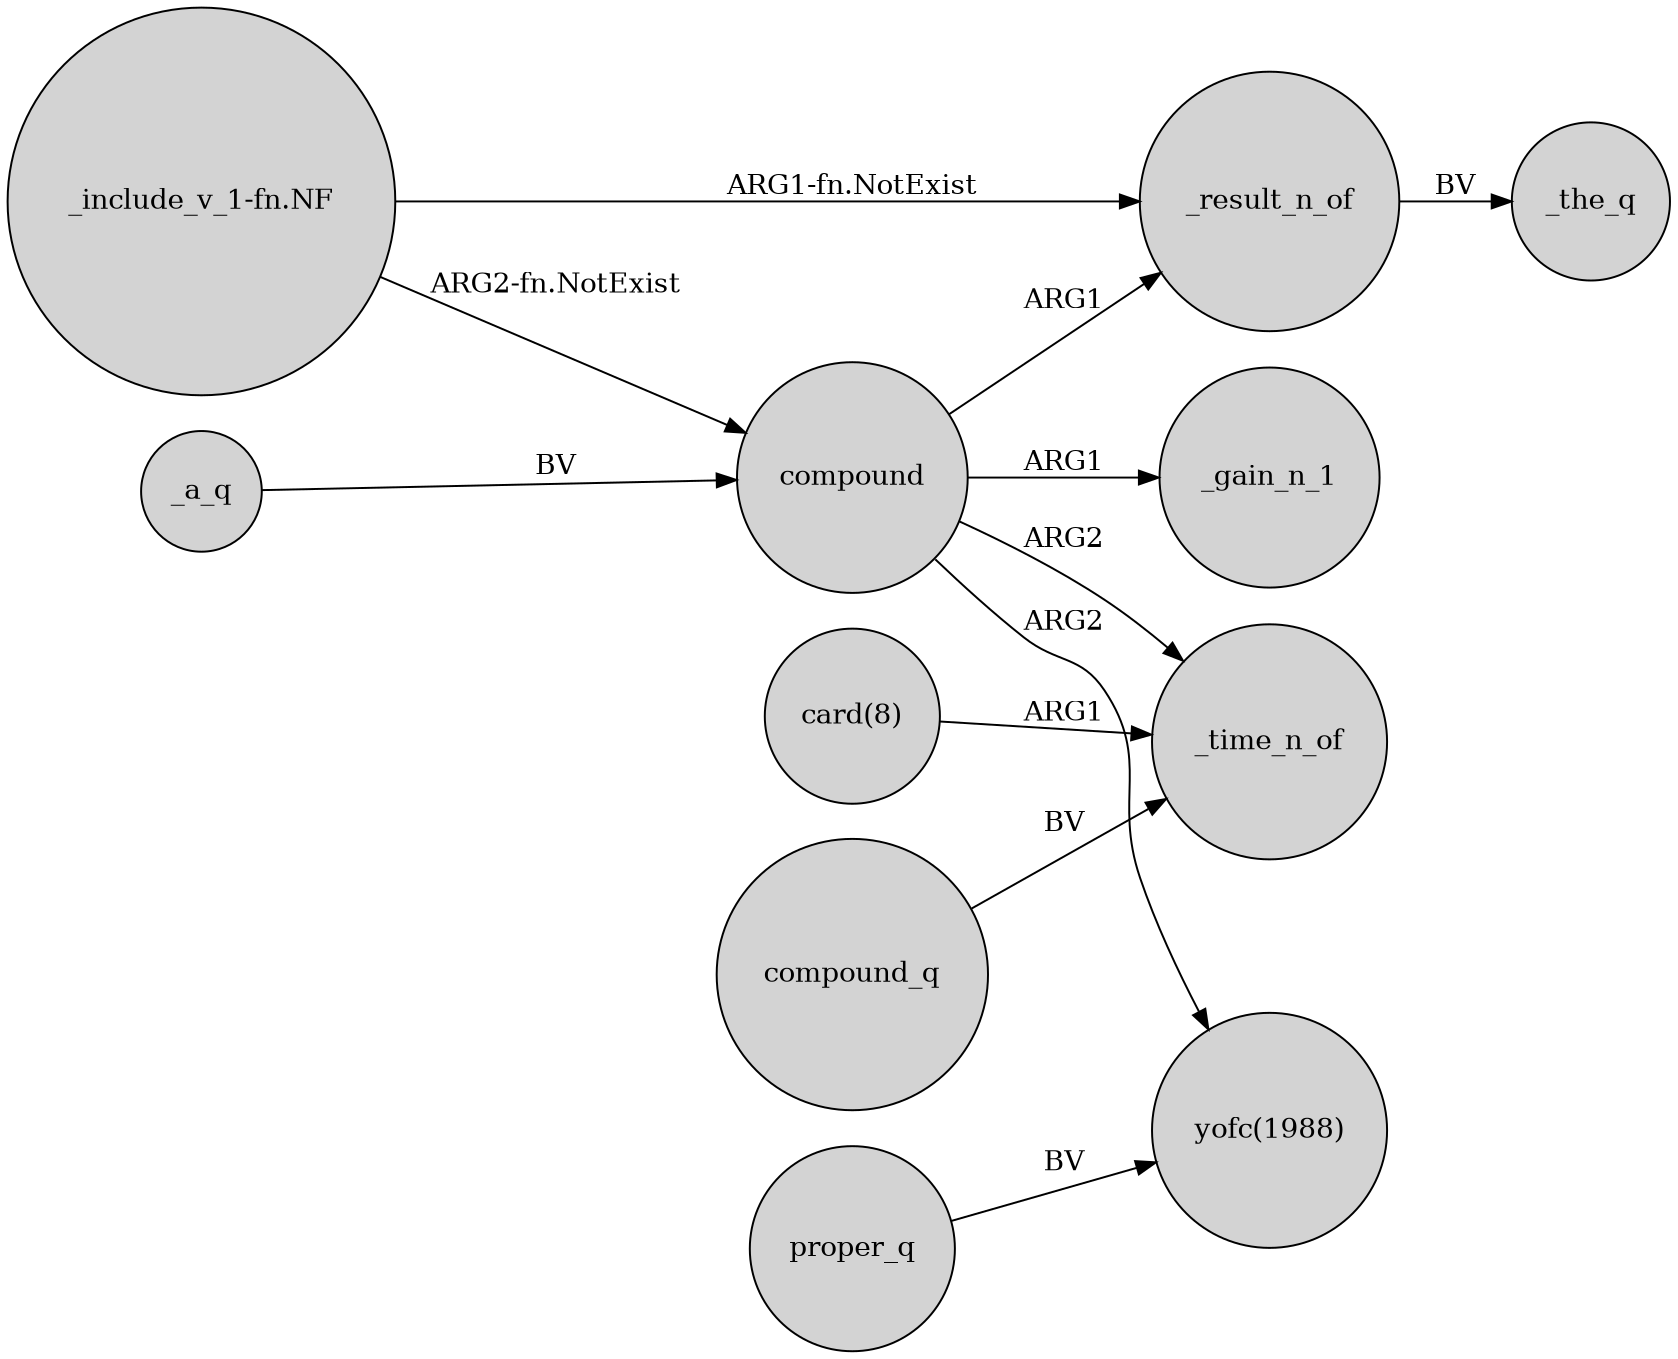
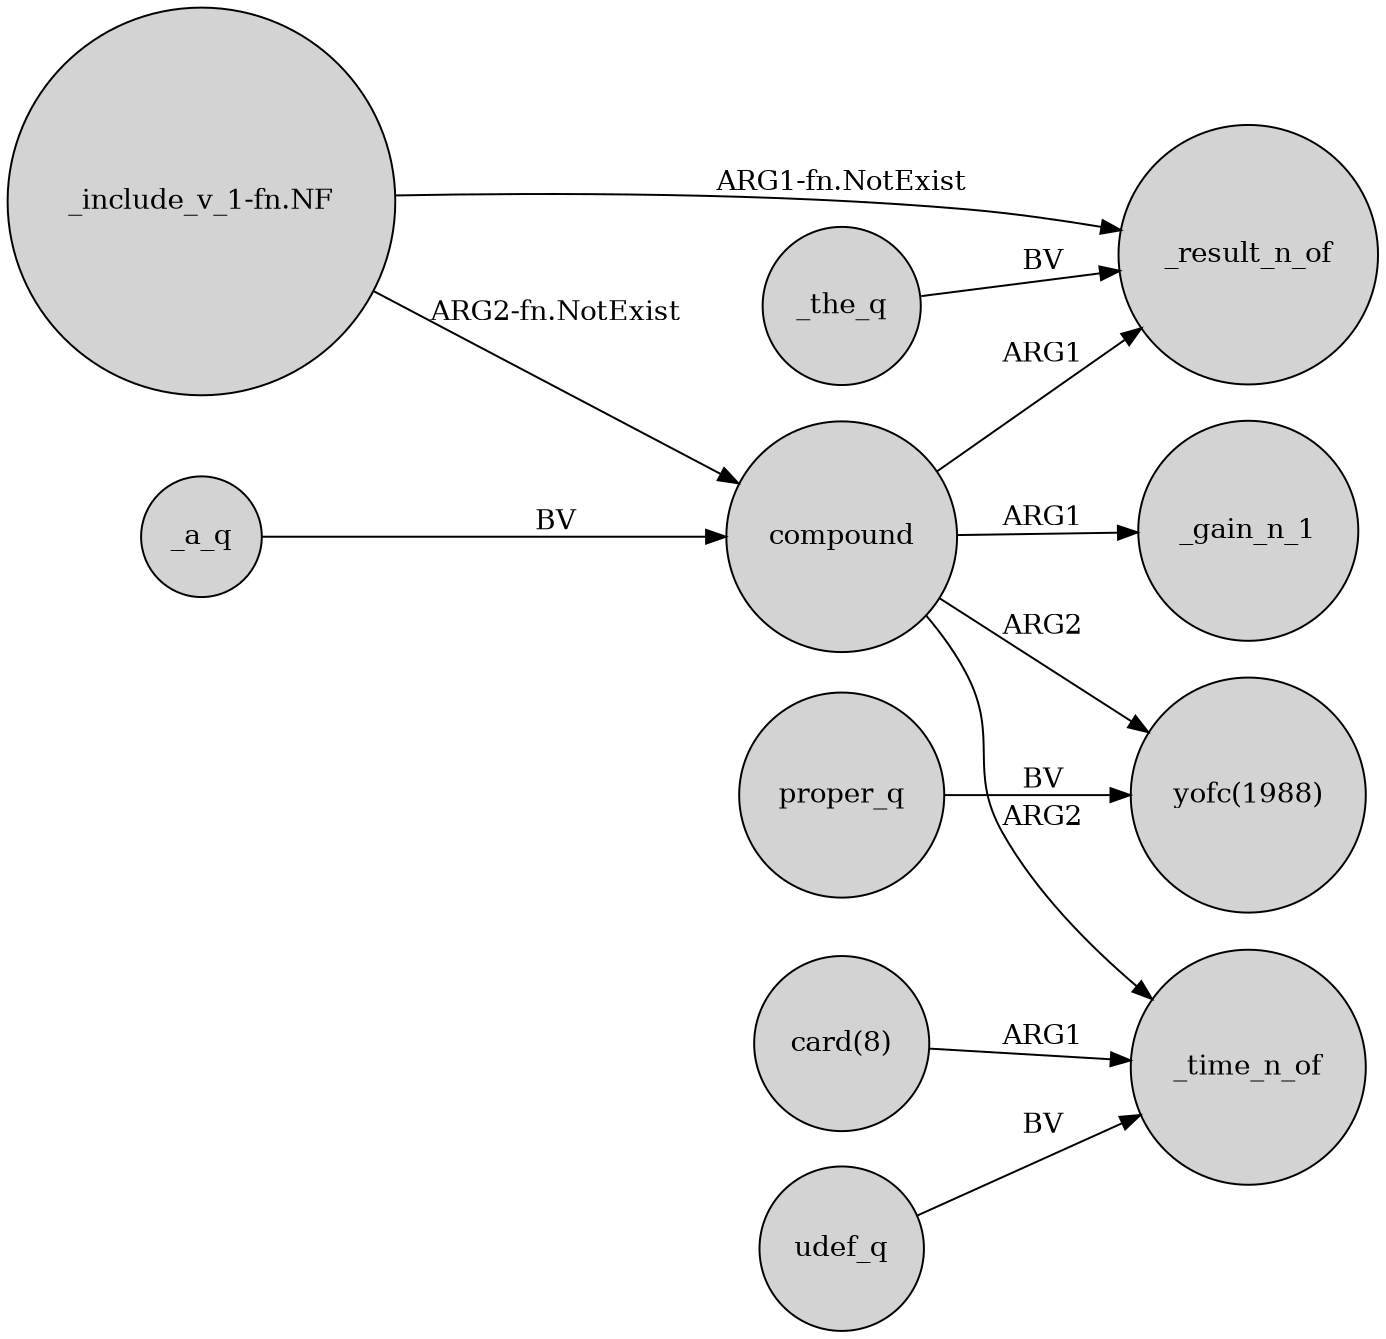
edge "_result_n_of" -> "_the_q": reversed
node "compound_q": label "compound_q" -> "udef_q"
